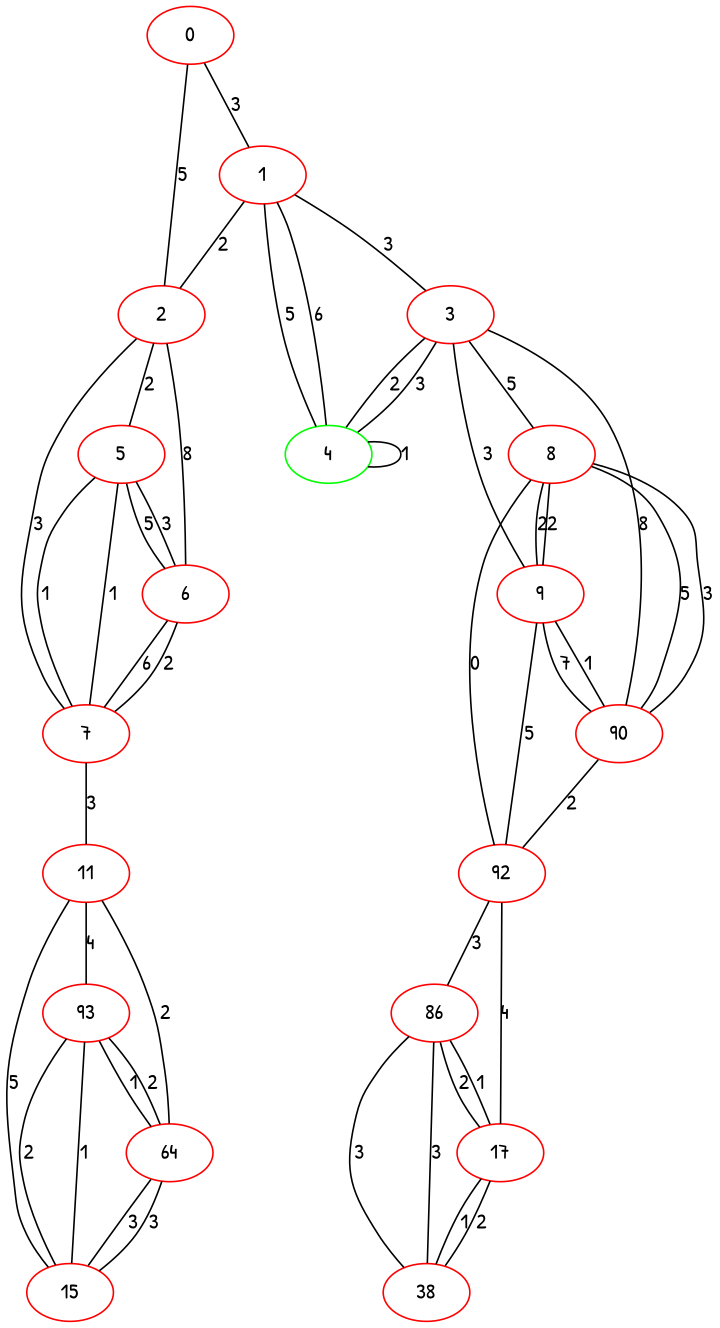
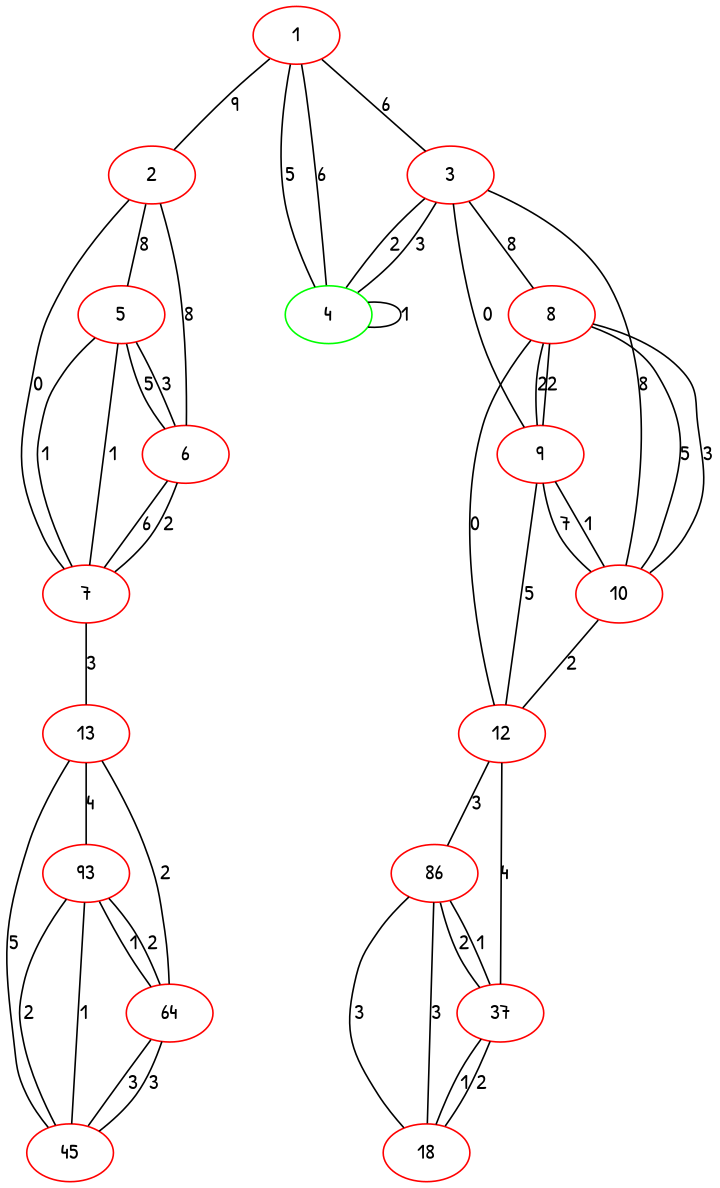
node "0": removed
edge "1" -- "2": label "2" -> "9"
edge "1" -- "3": label "3" -> "6"
edge "2" -- "5": label "2" -> "8"
edge "3" -- "8": label "5" -> "8"
edge "3" -- "9": label "3" -> "0"
edge "2" -- "7": label "3" -> "0"
node "90": label "90" -> "10"
node "11": label "11" -> "13"
node "92": label "92" -> "12"
node "17": label "17" -> "37"
node "15": label "15" -> "45"
node "38": label "38" -> "18"
